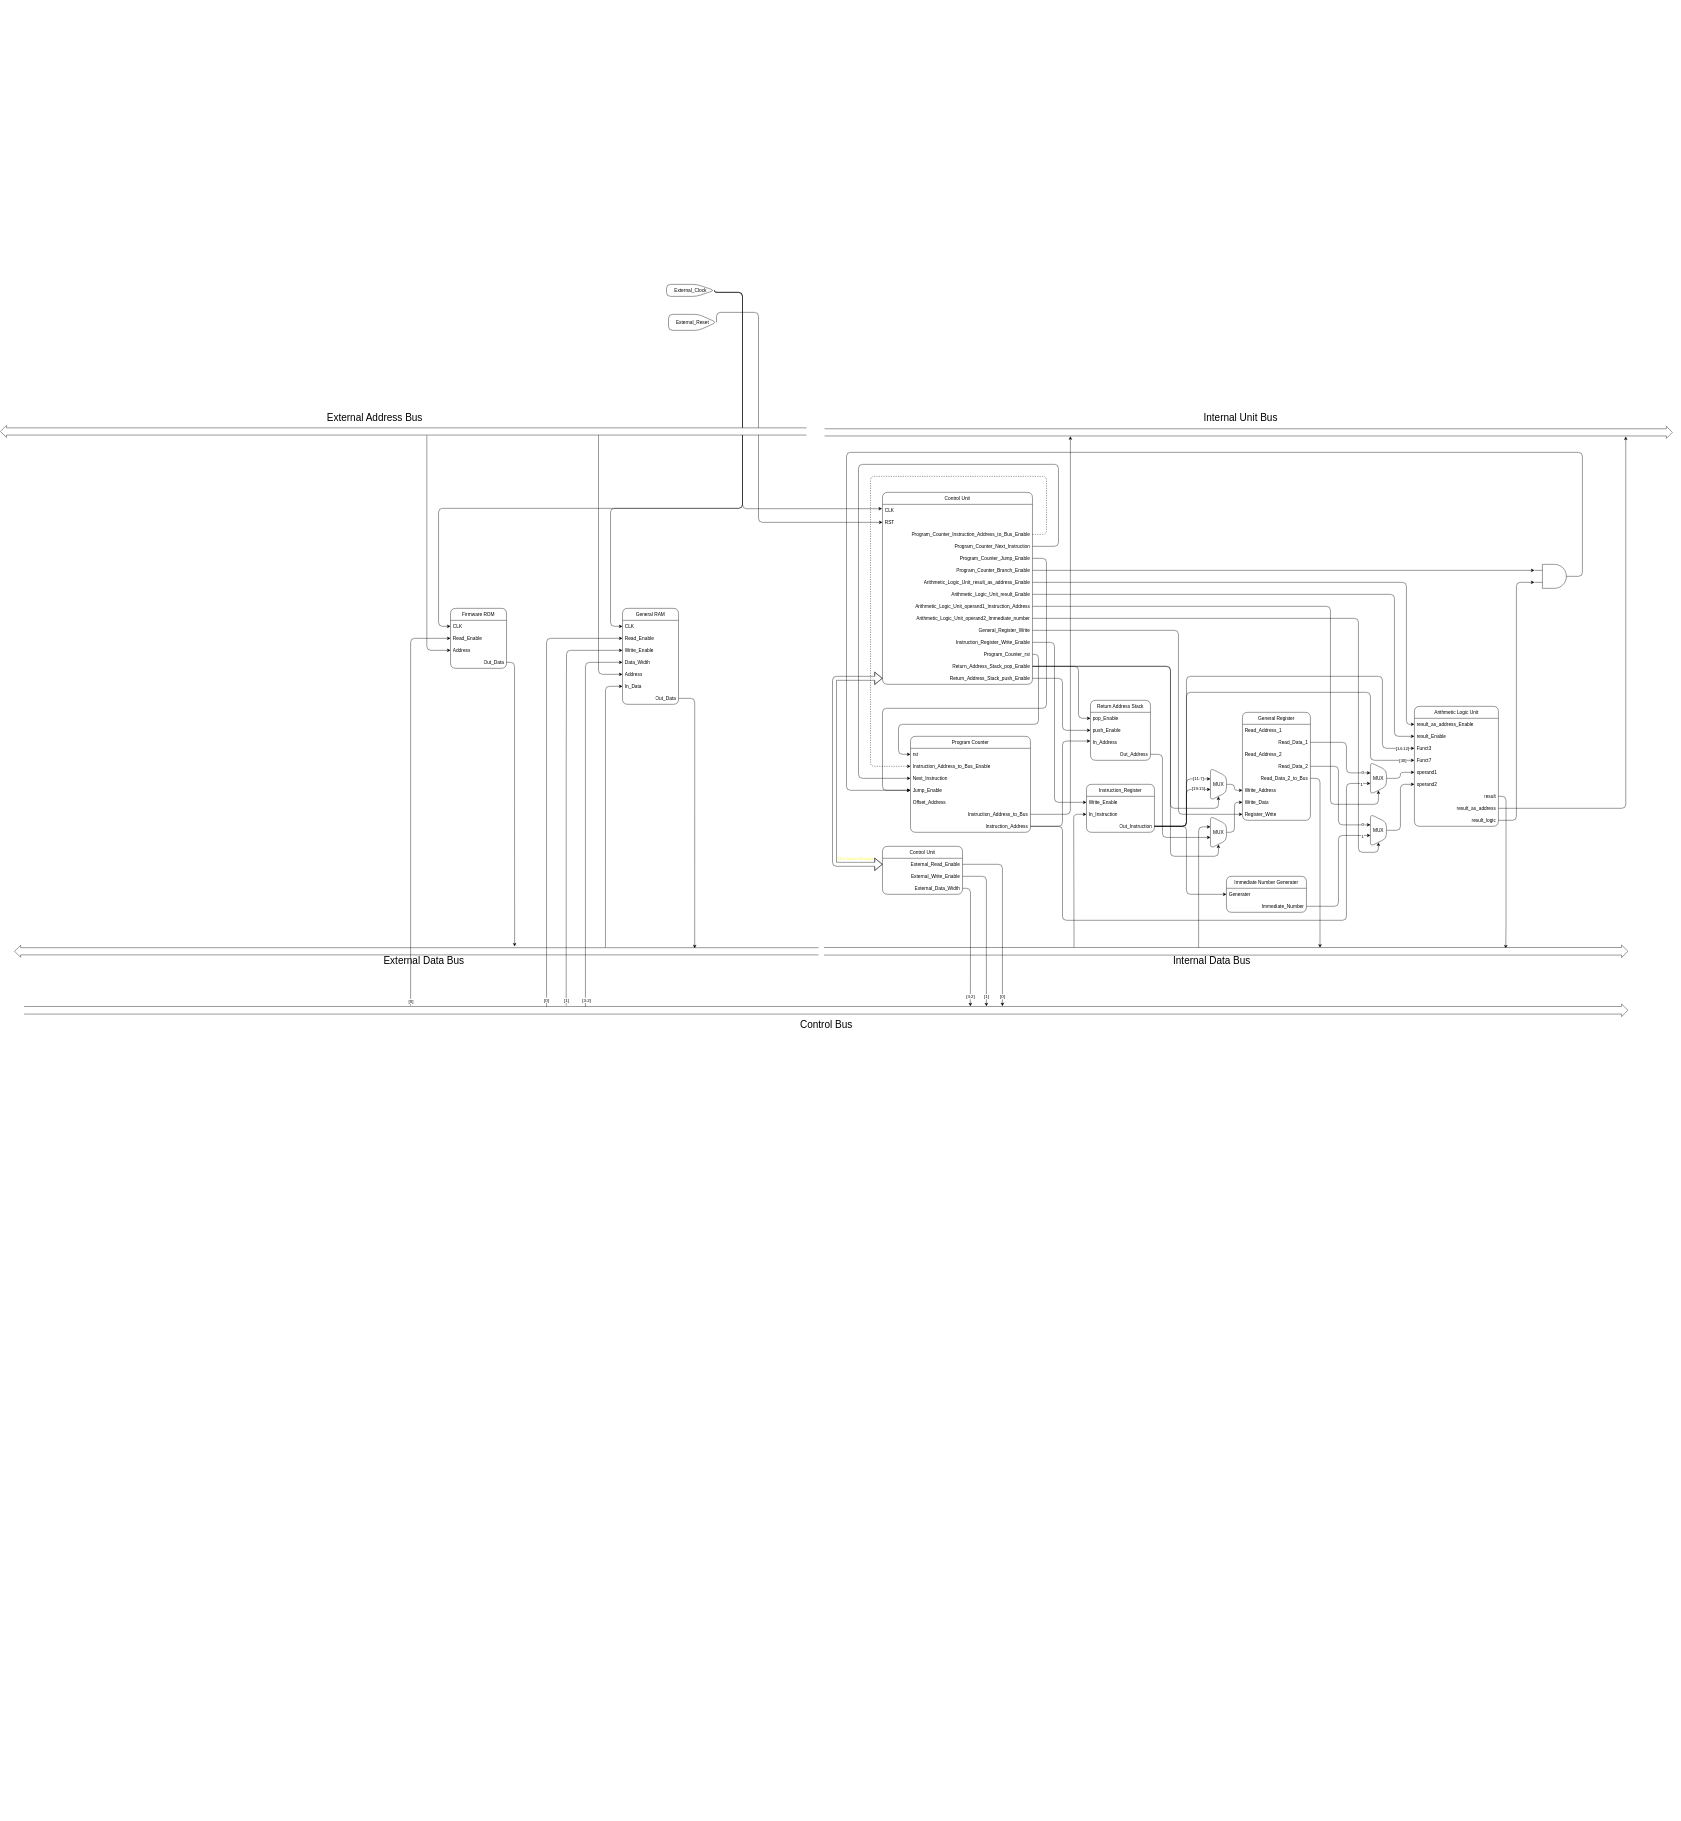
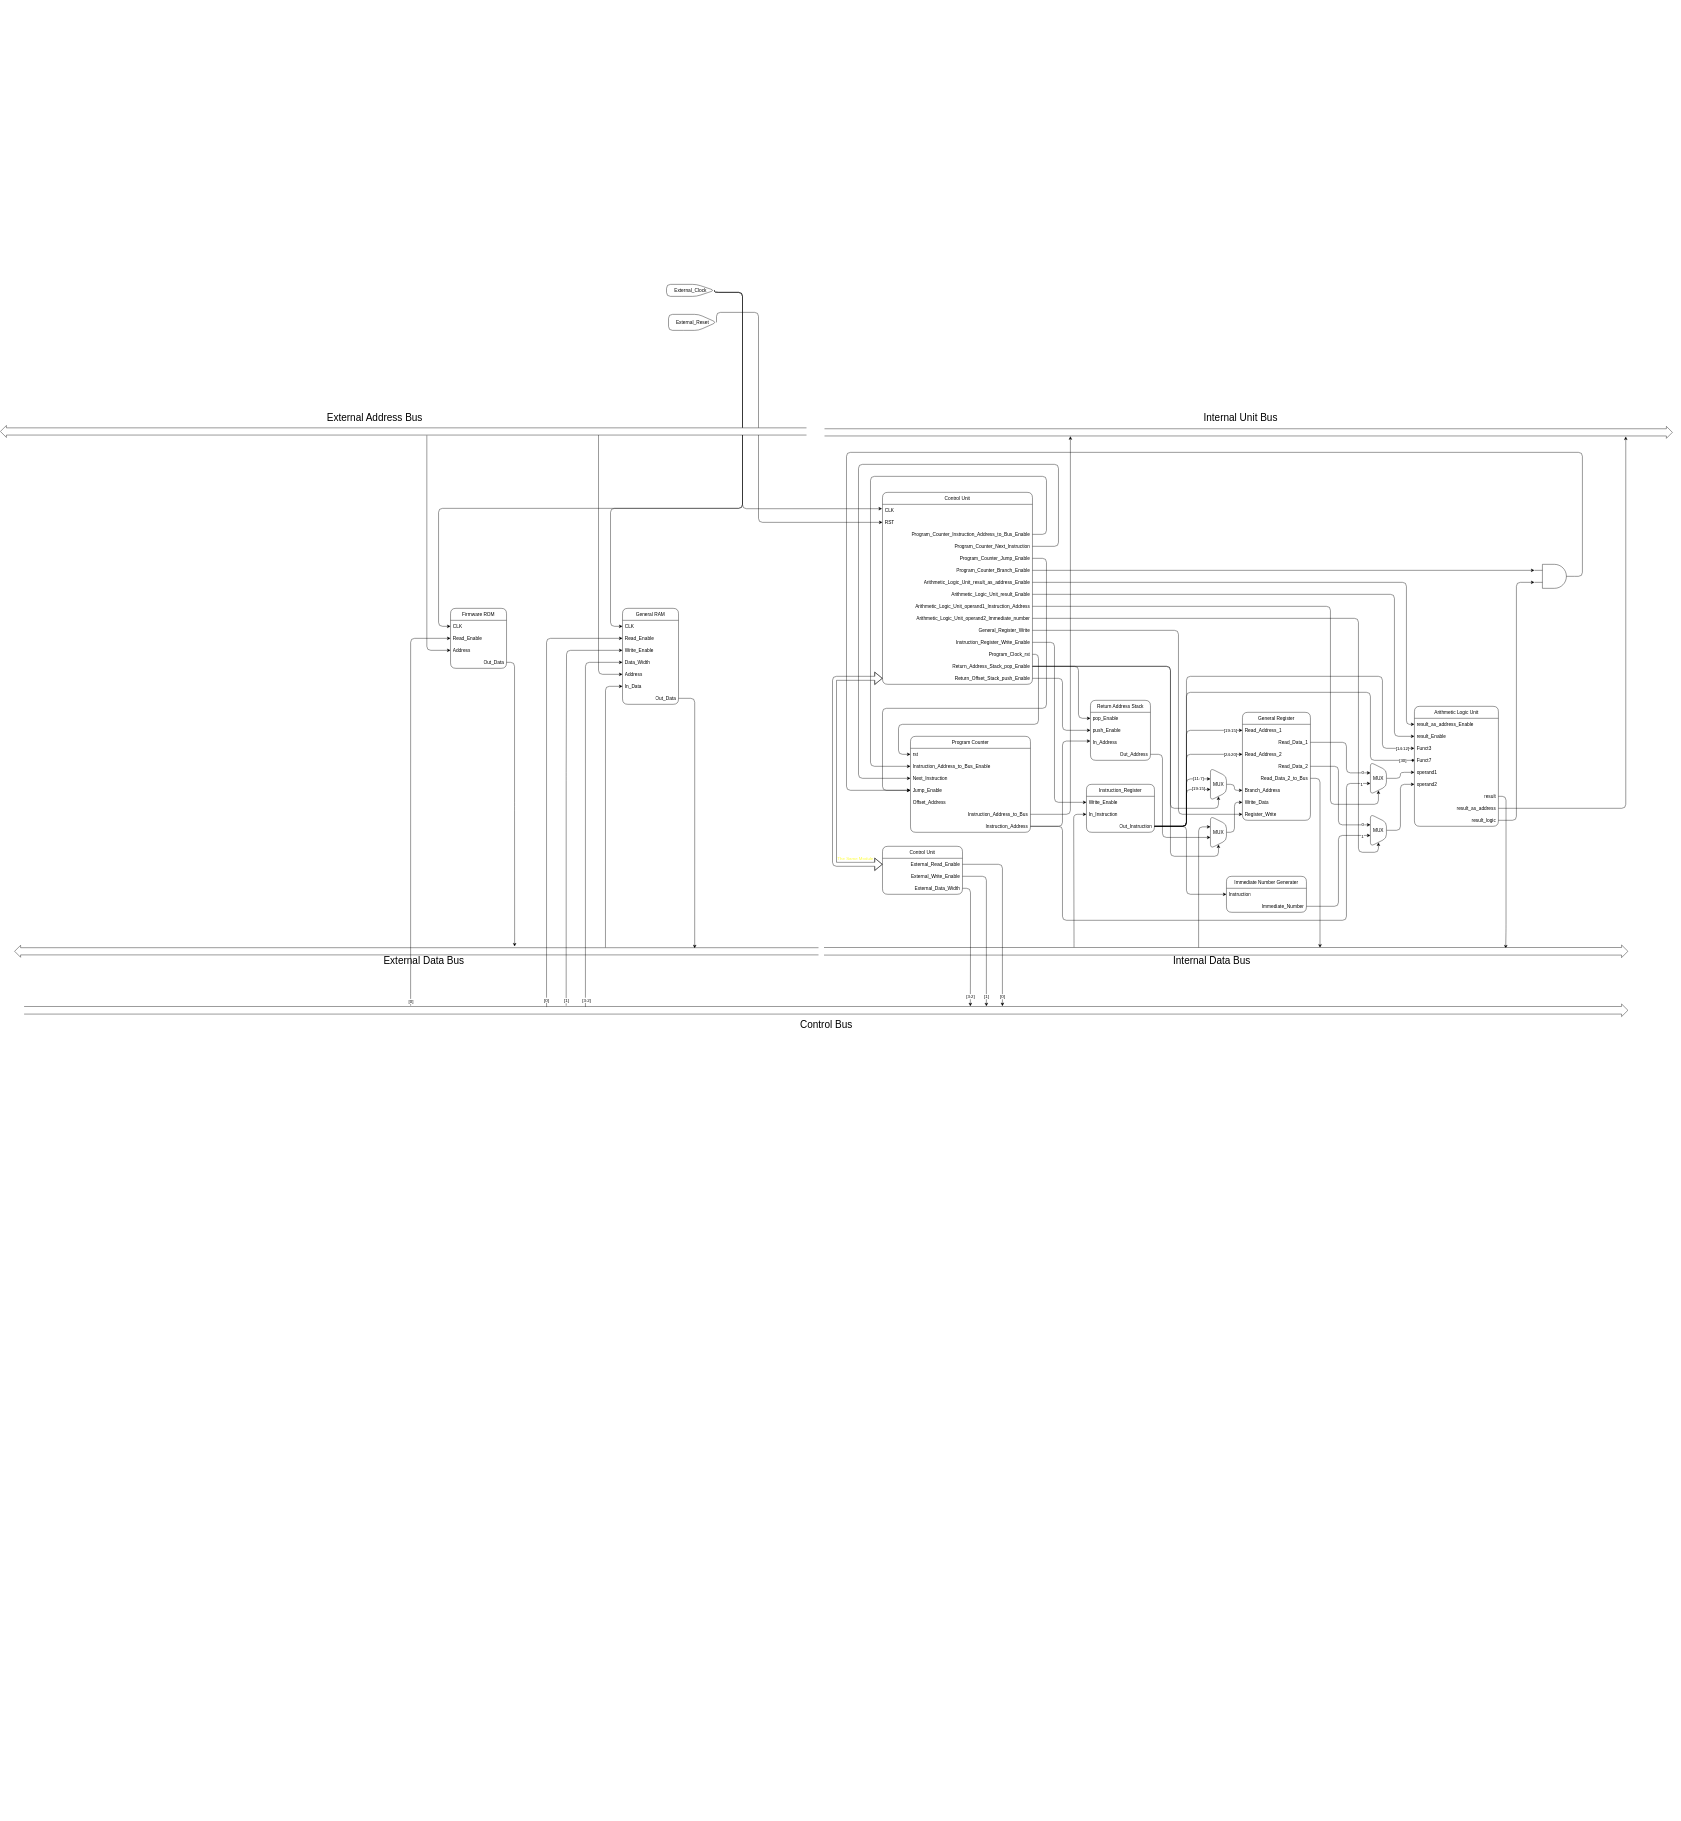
edge "Program_Counter_Instruction_Address_to_Bus_Enable" -> "Instruction_Address_to_Bus_Enable": style dashed -> solid
node "Program_Counter_rst": label "Program_Counter_rst" -> "Program_Clock_rst"
node "Return_Address_Stack_push_Enable": label "Return_Address_Stack_push_Enable" -> "Return_Offset_Stack_push_Enable"
edge "Out_Instruction" -> "Read_Address_1": added, label "[19:15]"
edge "Out_Instruction" -> "Read_Address_2": added, label "[24:20]"
edge "Out_Instruction" -> "Funct7": arrowhead classic -> diamond
node "Write_Address": label "Write_Address" -> "Branch_Address"
node "Generater": label "Generater" -> "Instruction"
